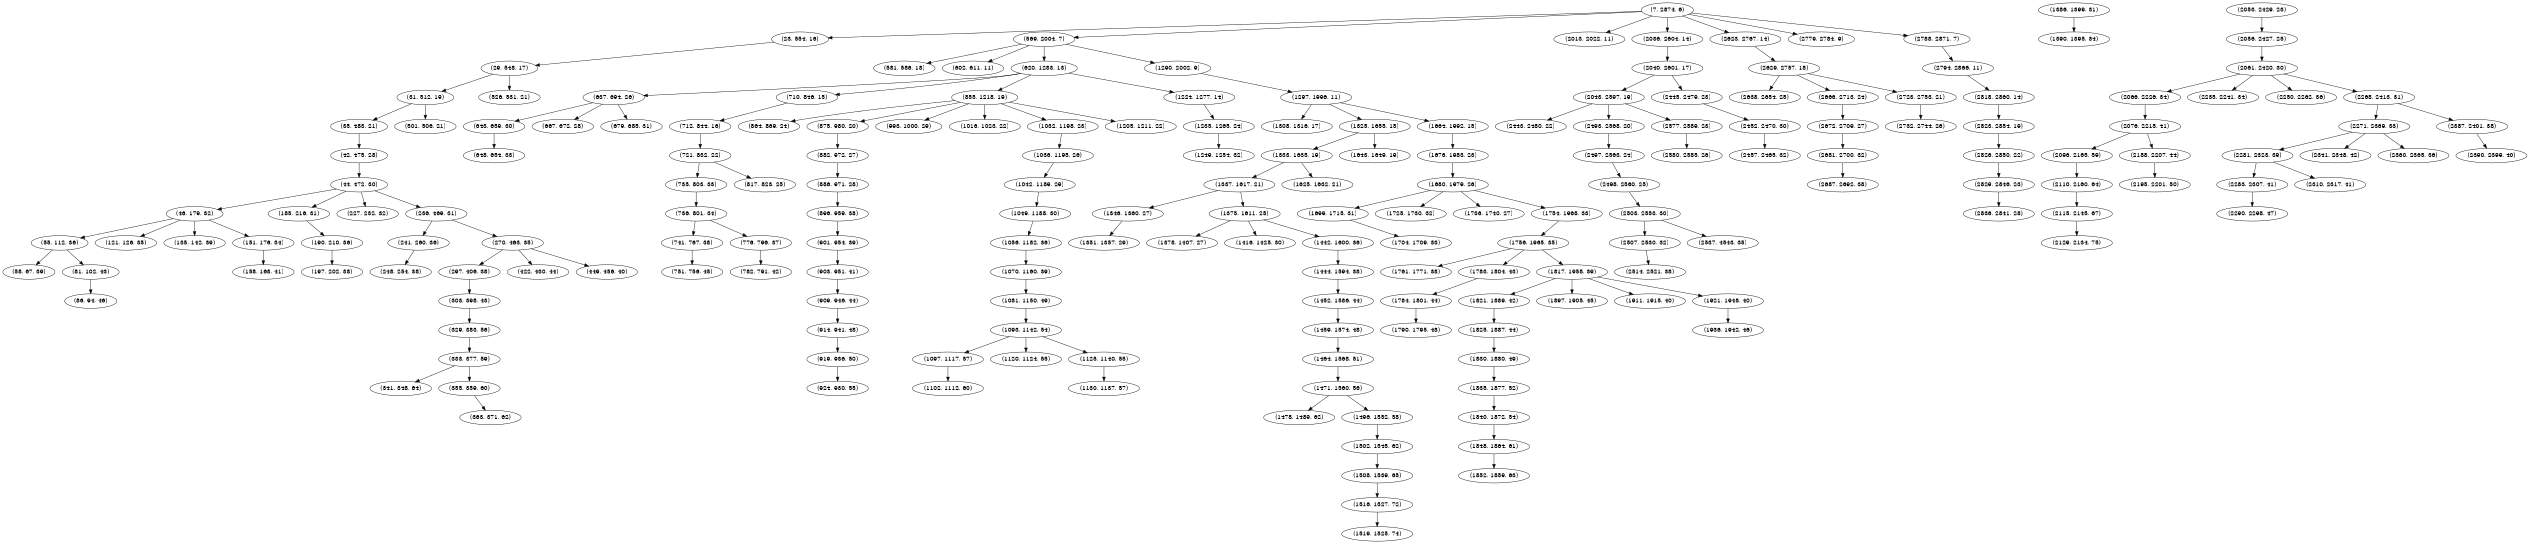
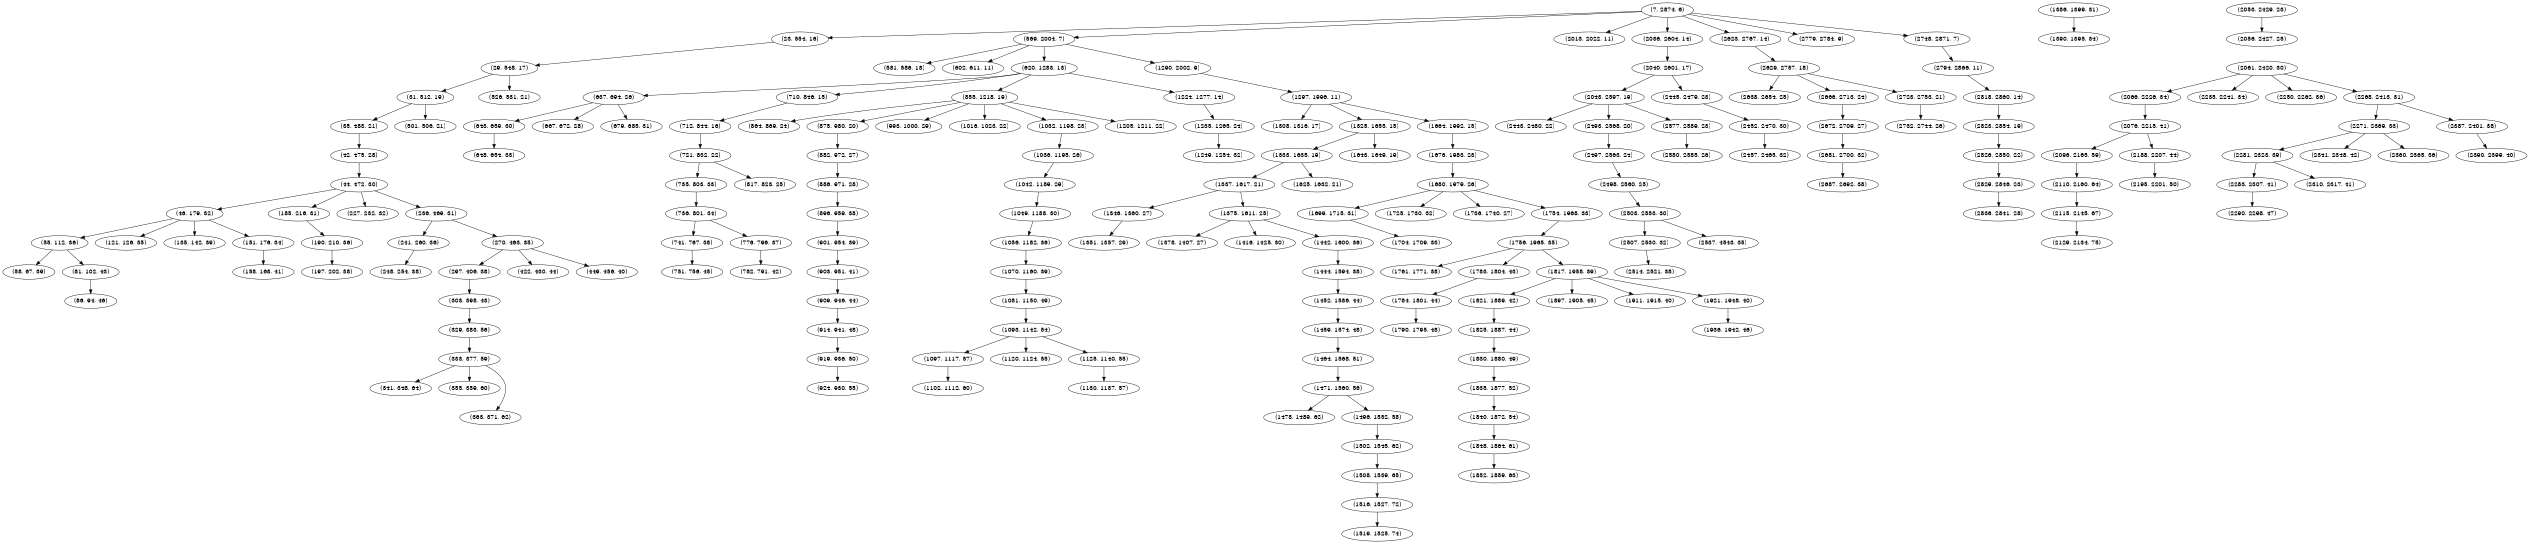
node "(2788, 2871, 7)": label "(2788, 2871, 7)" -> "(2748, 2871, 7)"
edge "(2056, 2427, 25)" -> "(2061, 2420, 30)": removed
edge "(355, 359, 60)" -> "(363, 371, 62)": now "(333, 377, 59)" -> "(363, 371, 62)"
